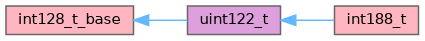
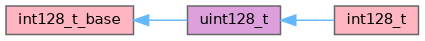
node "uint122_t": label "uint122_t" -> "uint128_t"
node "int188_t": label "int188_t" -> "int128_t"
